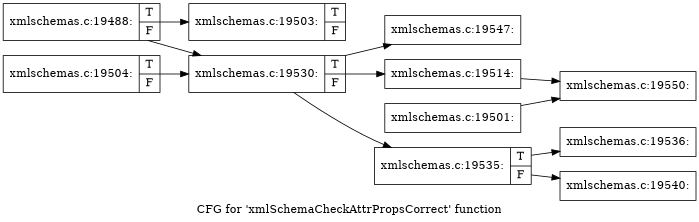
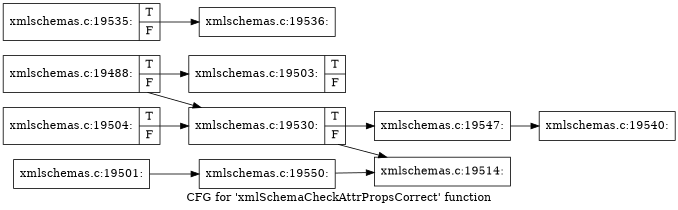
edge "xmlschemas.c:19514:" -> "xmlschemas.c:19550:": reversed
edge "xmlschemas.c:19530:" -> "xmlschemas.c:19535:": removed
edge "xmlschemas.c:19535:" -> "xmlschemas.c:19540:": now "xmlschemas.c:19547:" -> "xmlschemas.c:19540:"
